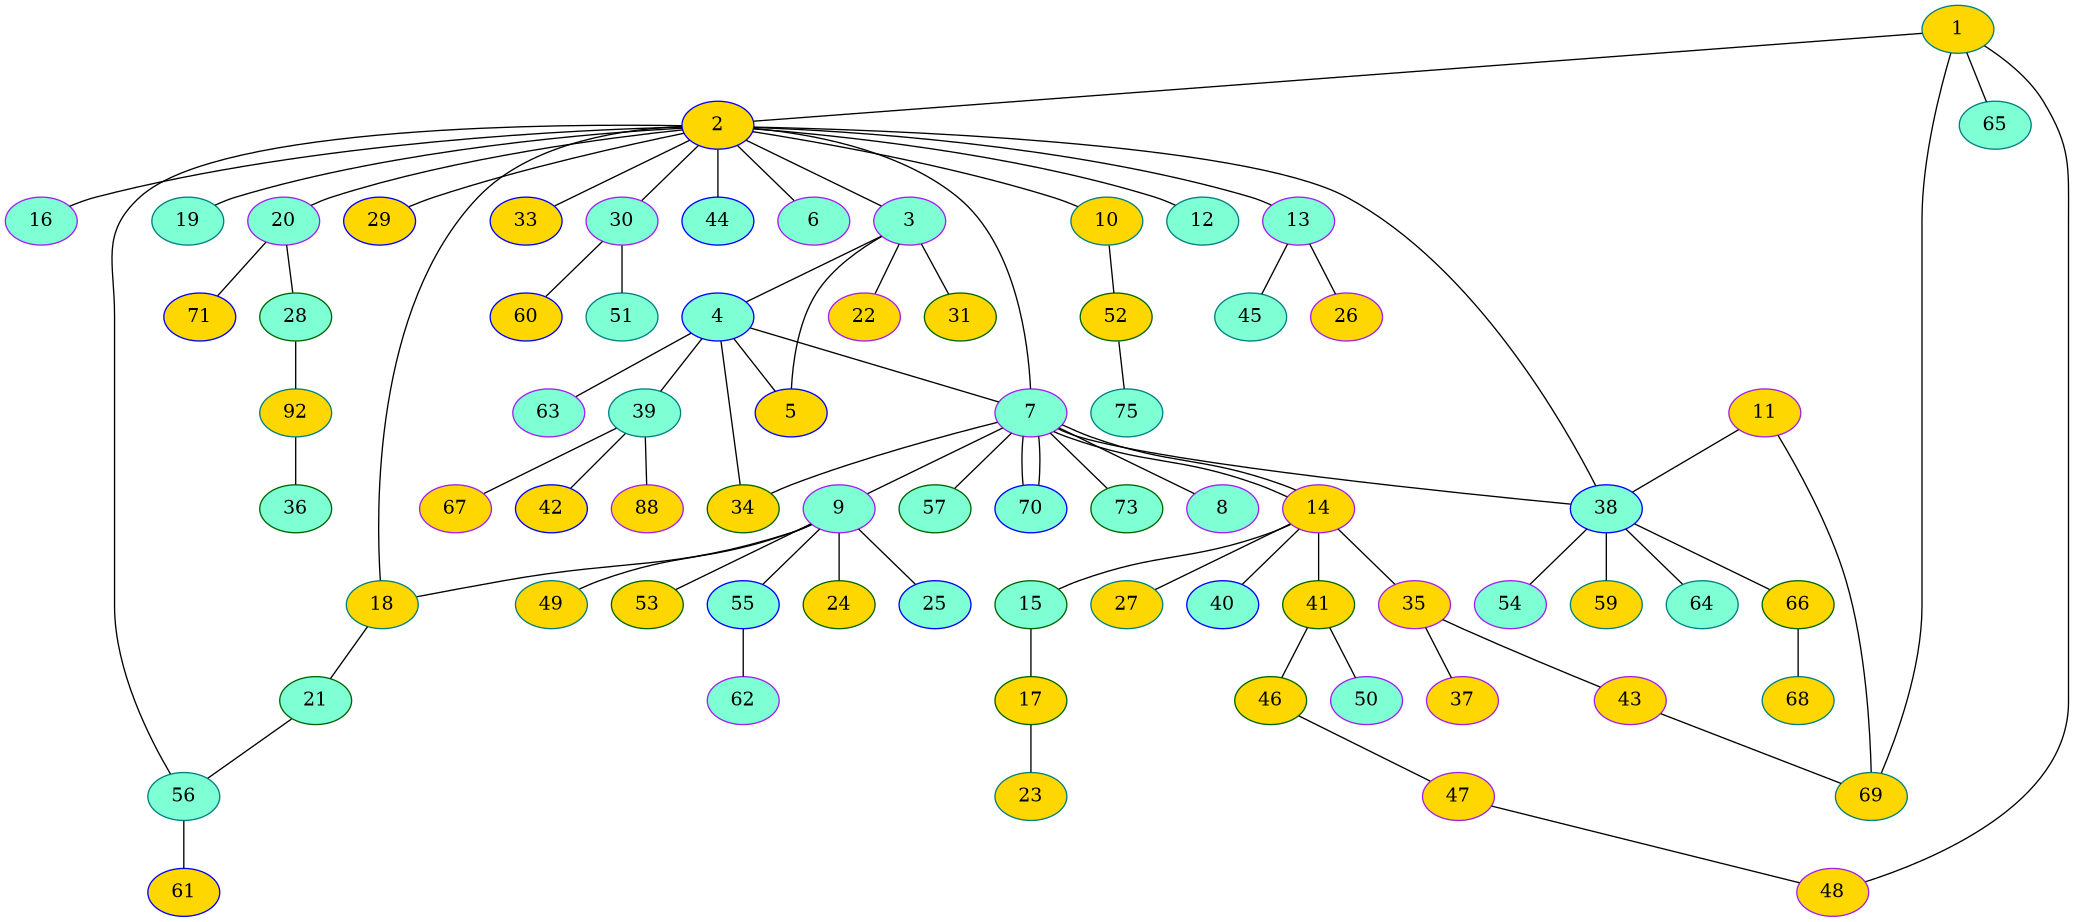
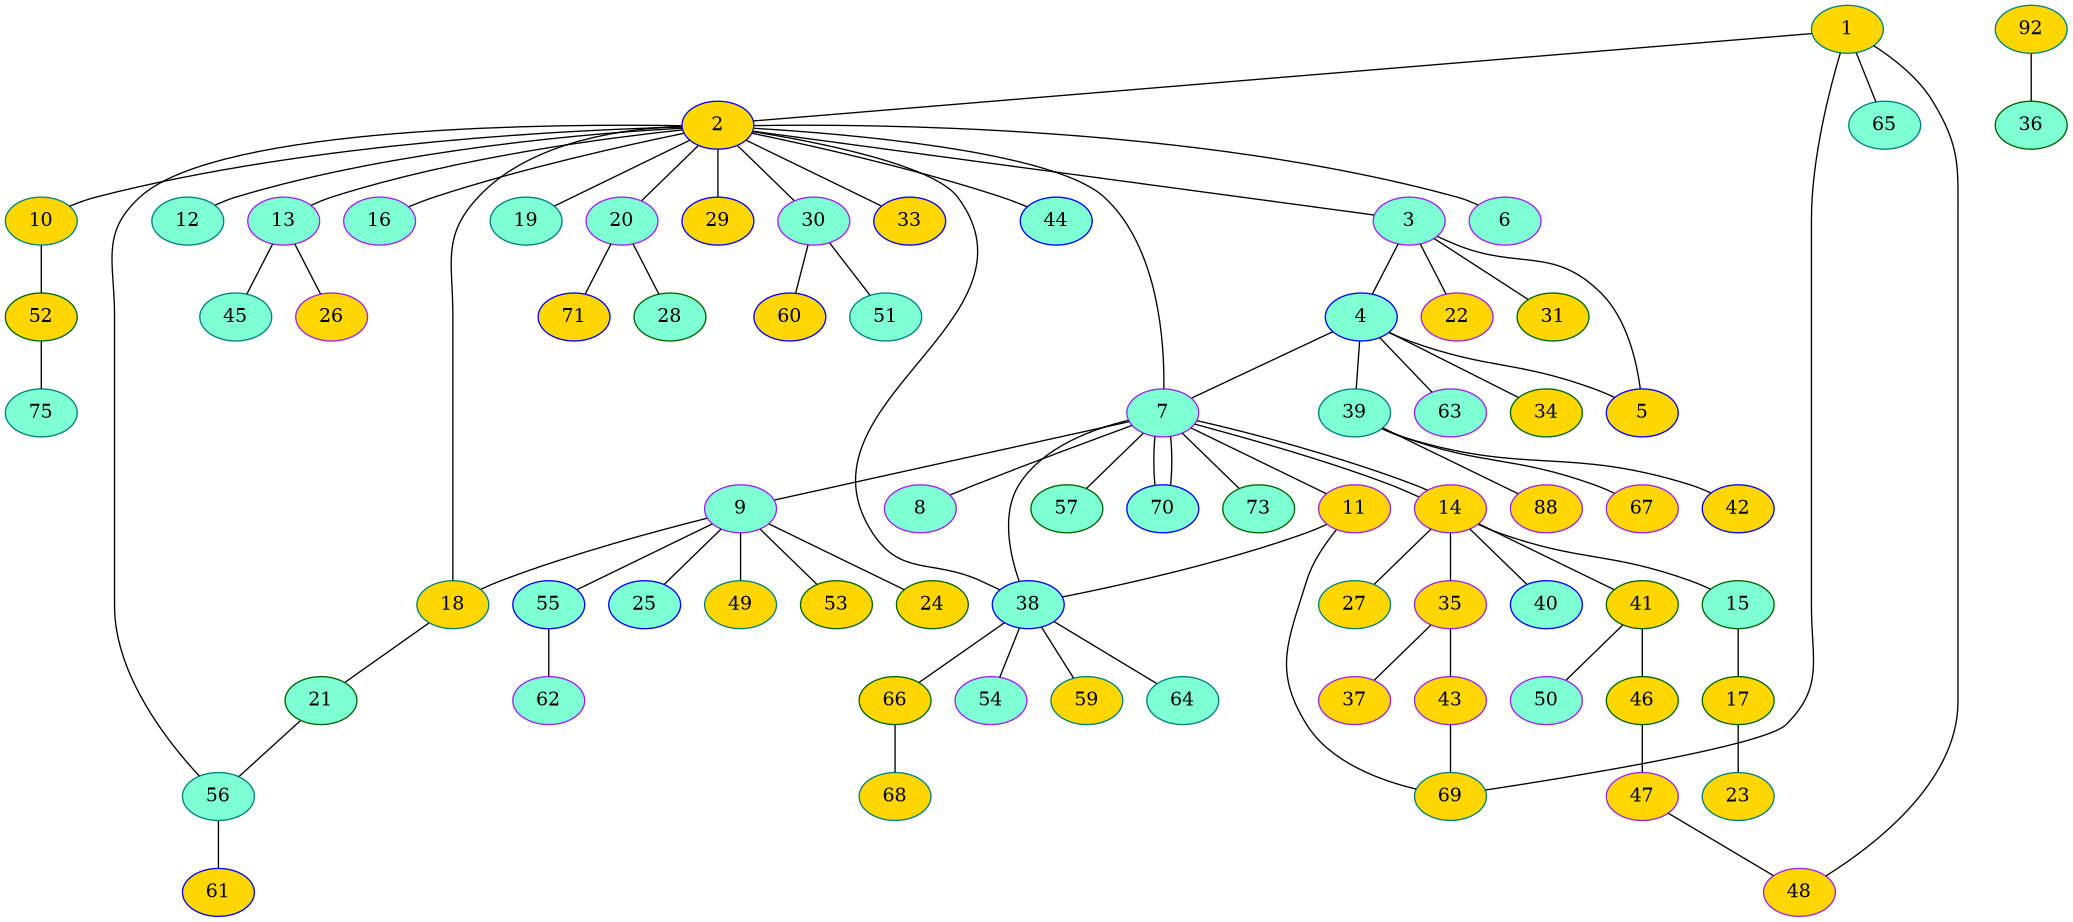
edge "28" -- "92": removed
edge "7" -- "34": now "7" -- "11"
